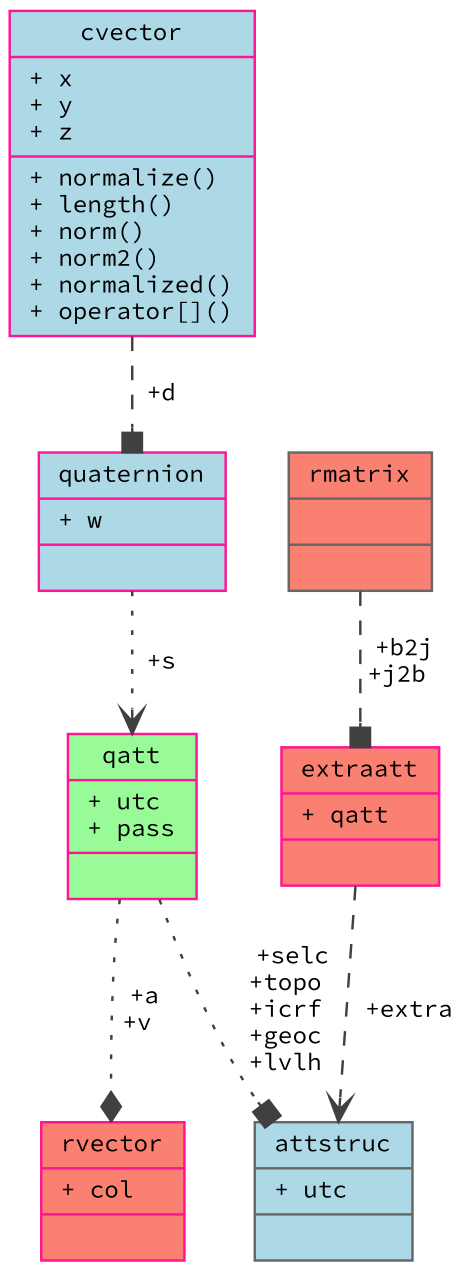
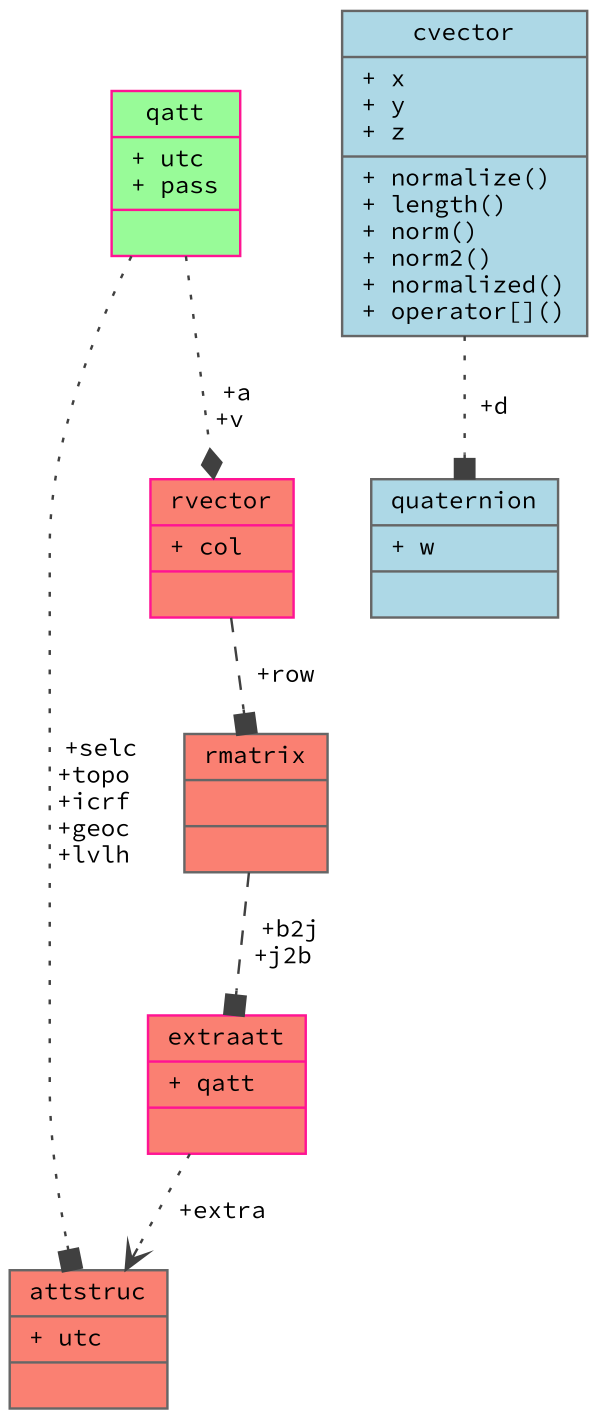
node "cvector": color deeppink -> gray40
edge "cvector" -> "quaternion": style dashed -> dotted
node "quaternion": color deeppink -> gray40
edge "quaternion" -> "qatt": removed, label "+s"
edge "rvector" -> "rmatrix": added, label "+row"
edge "extraatt" -> "attstruc": style dashed -> dotted
node "attstruc": fillcolor lightblue -> salmon
